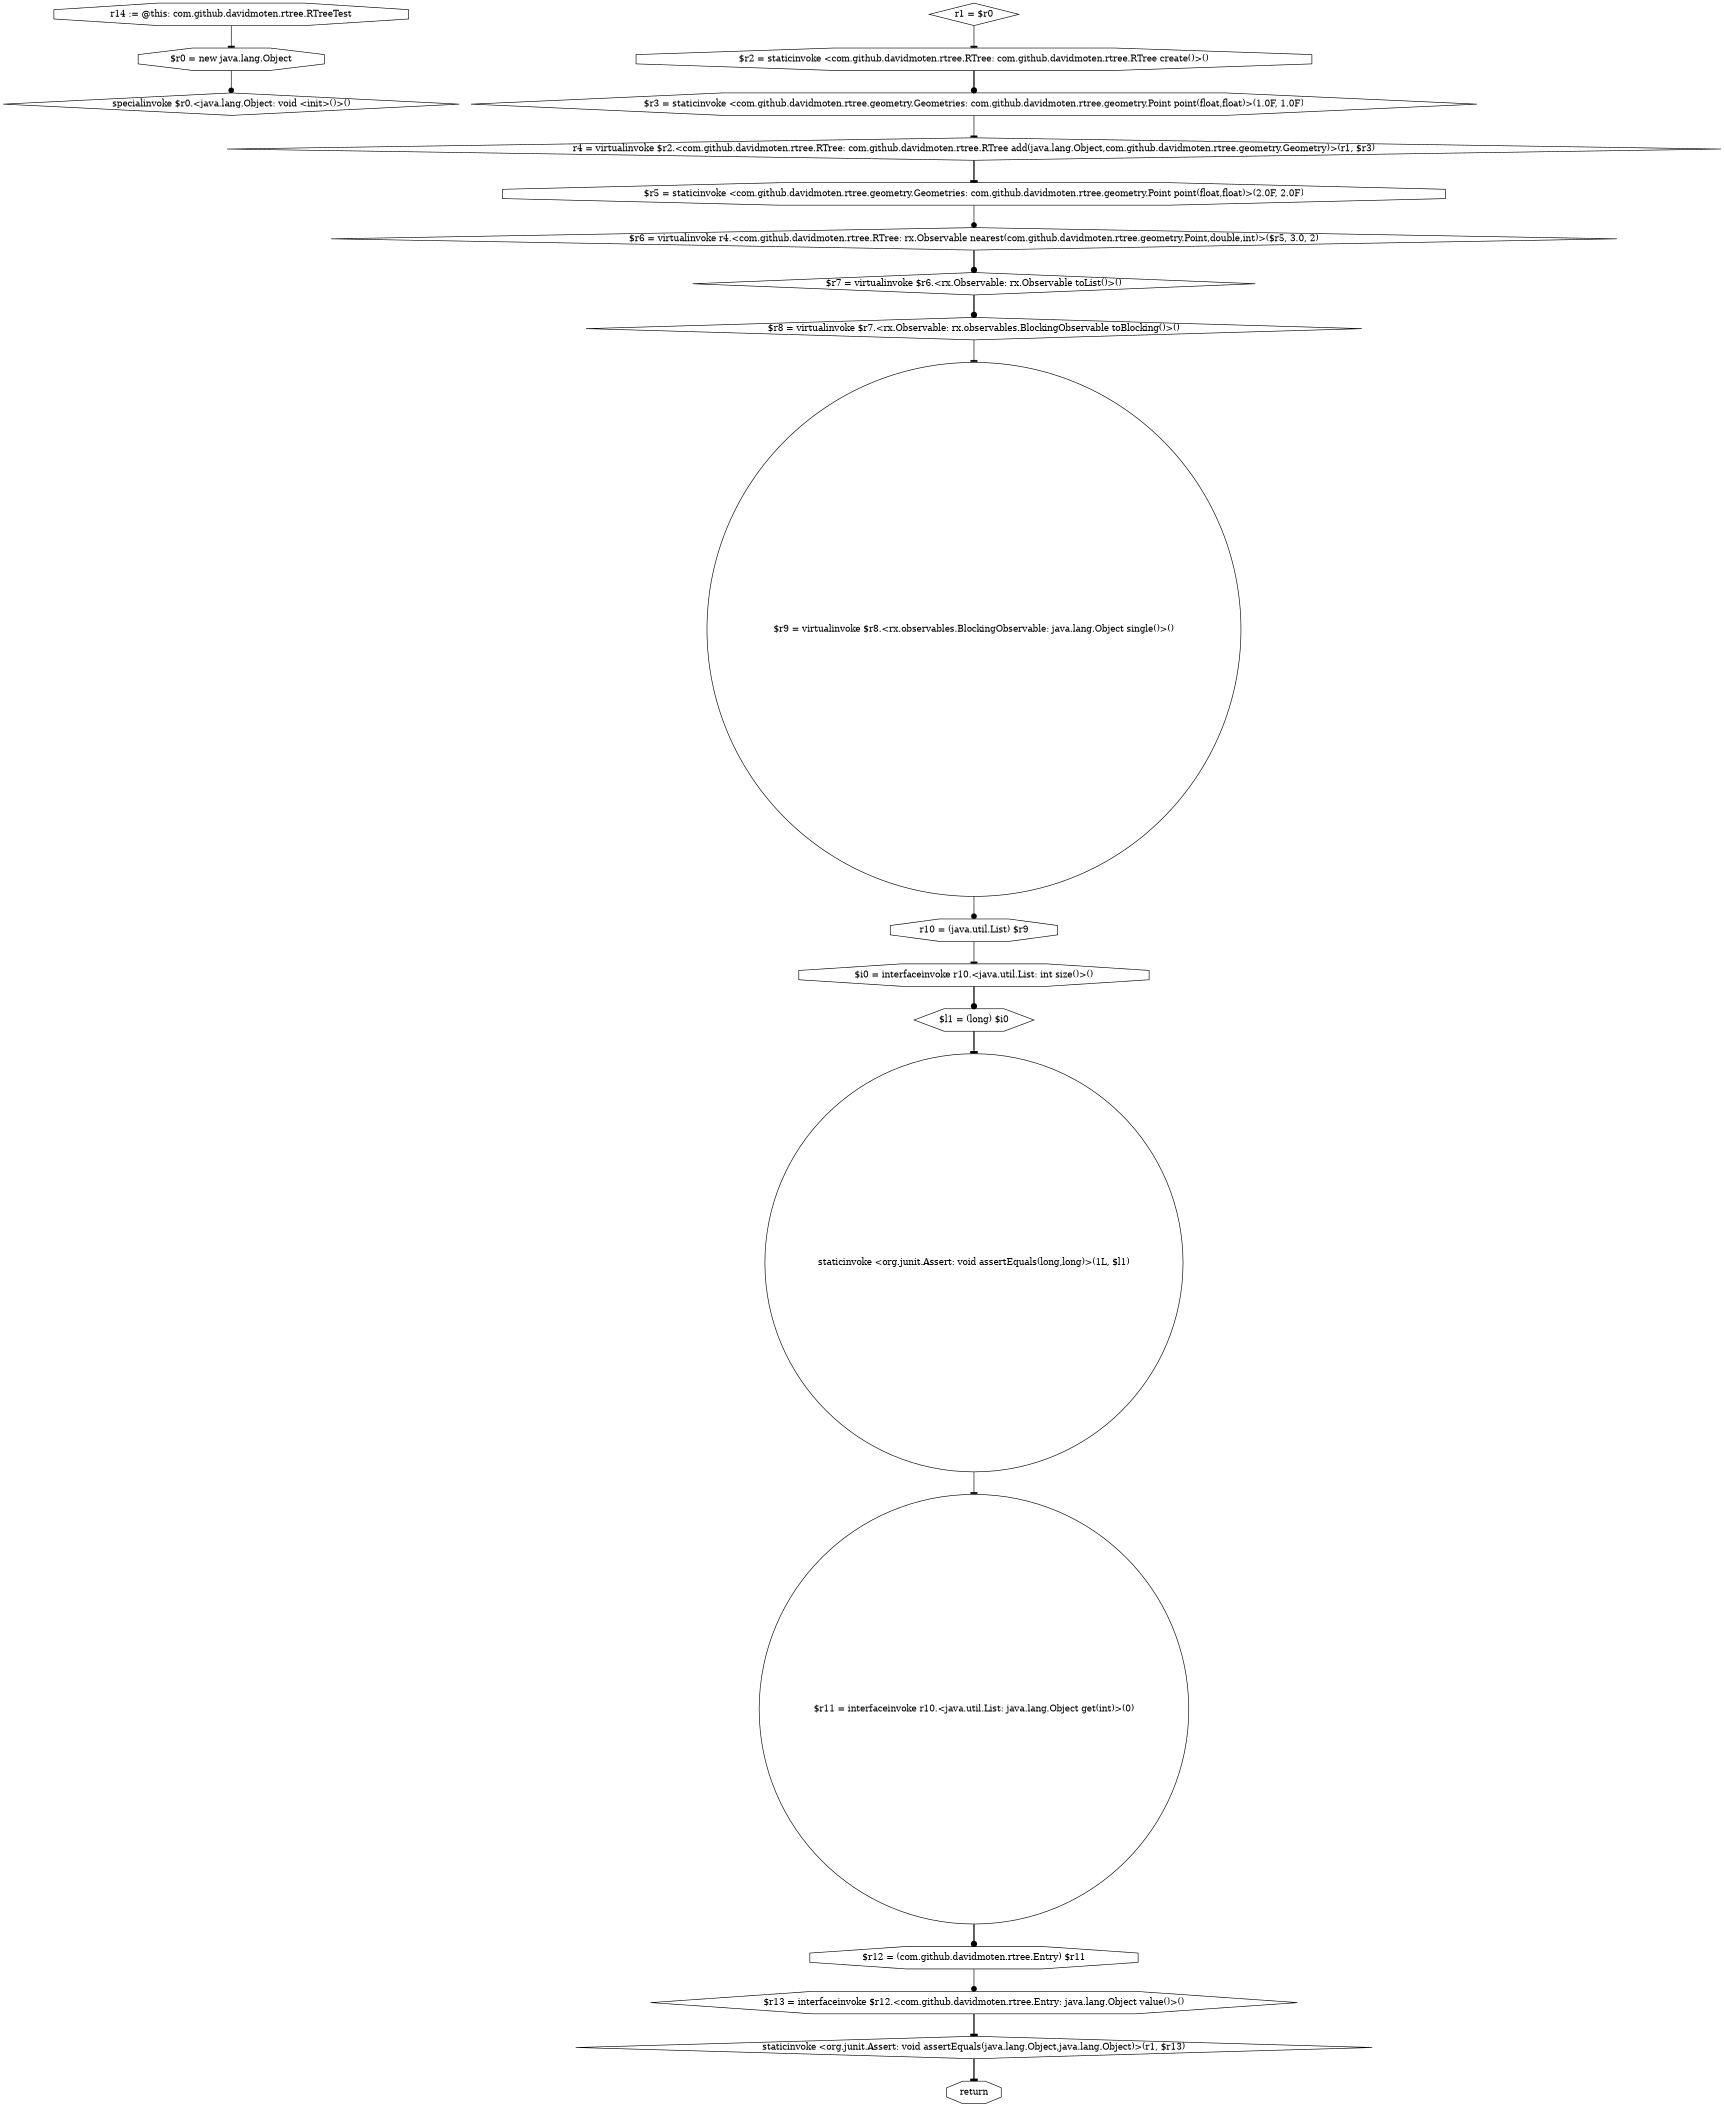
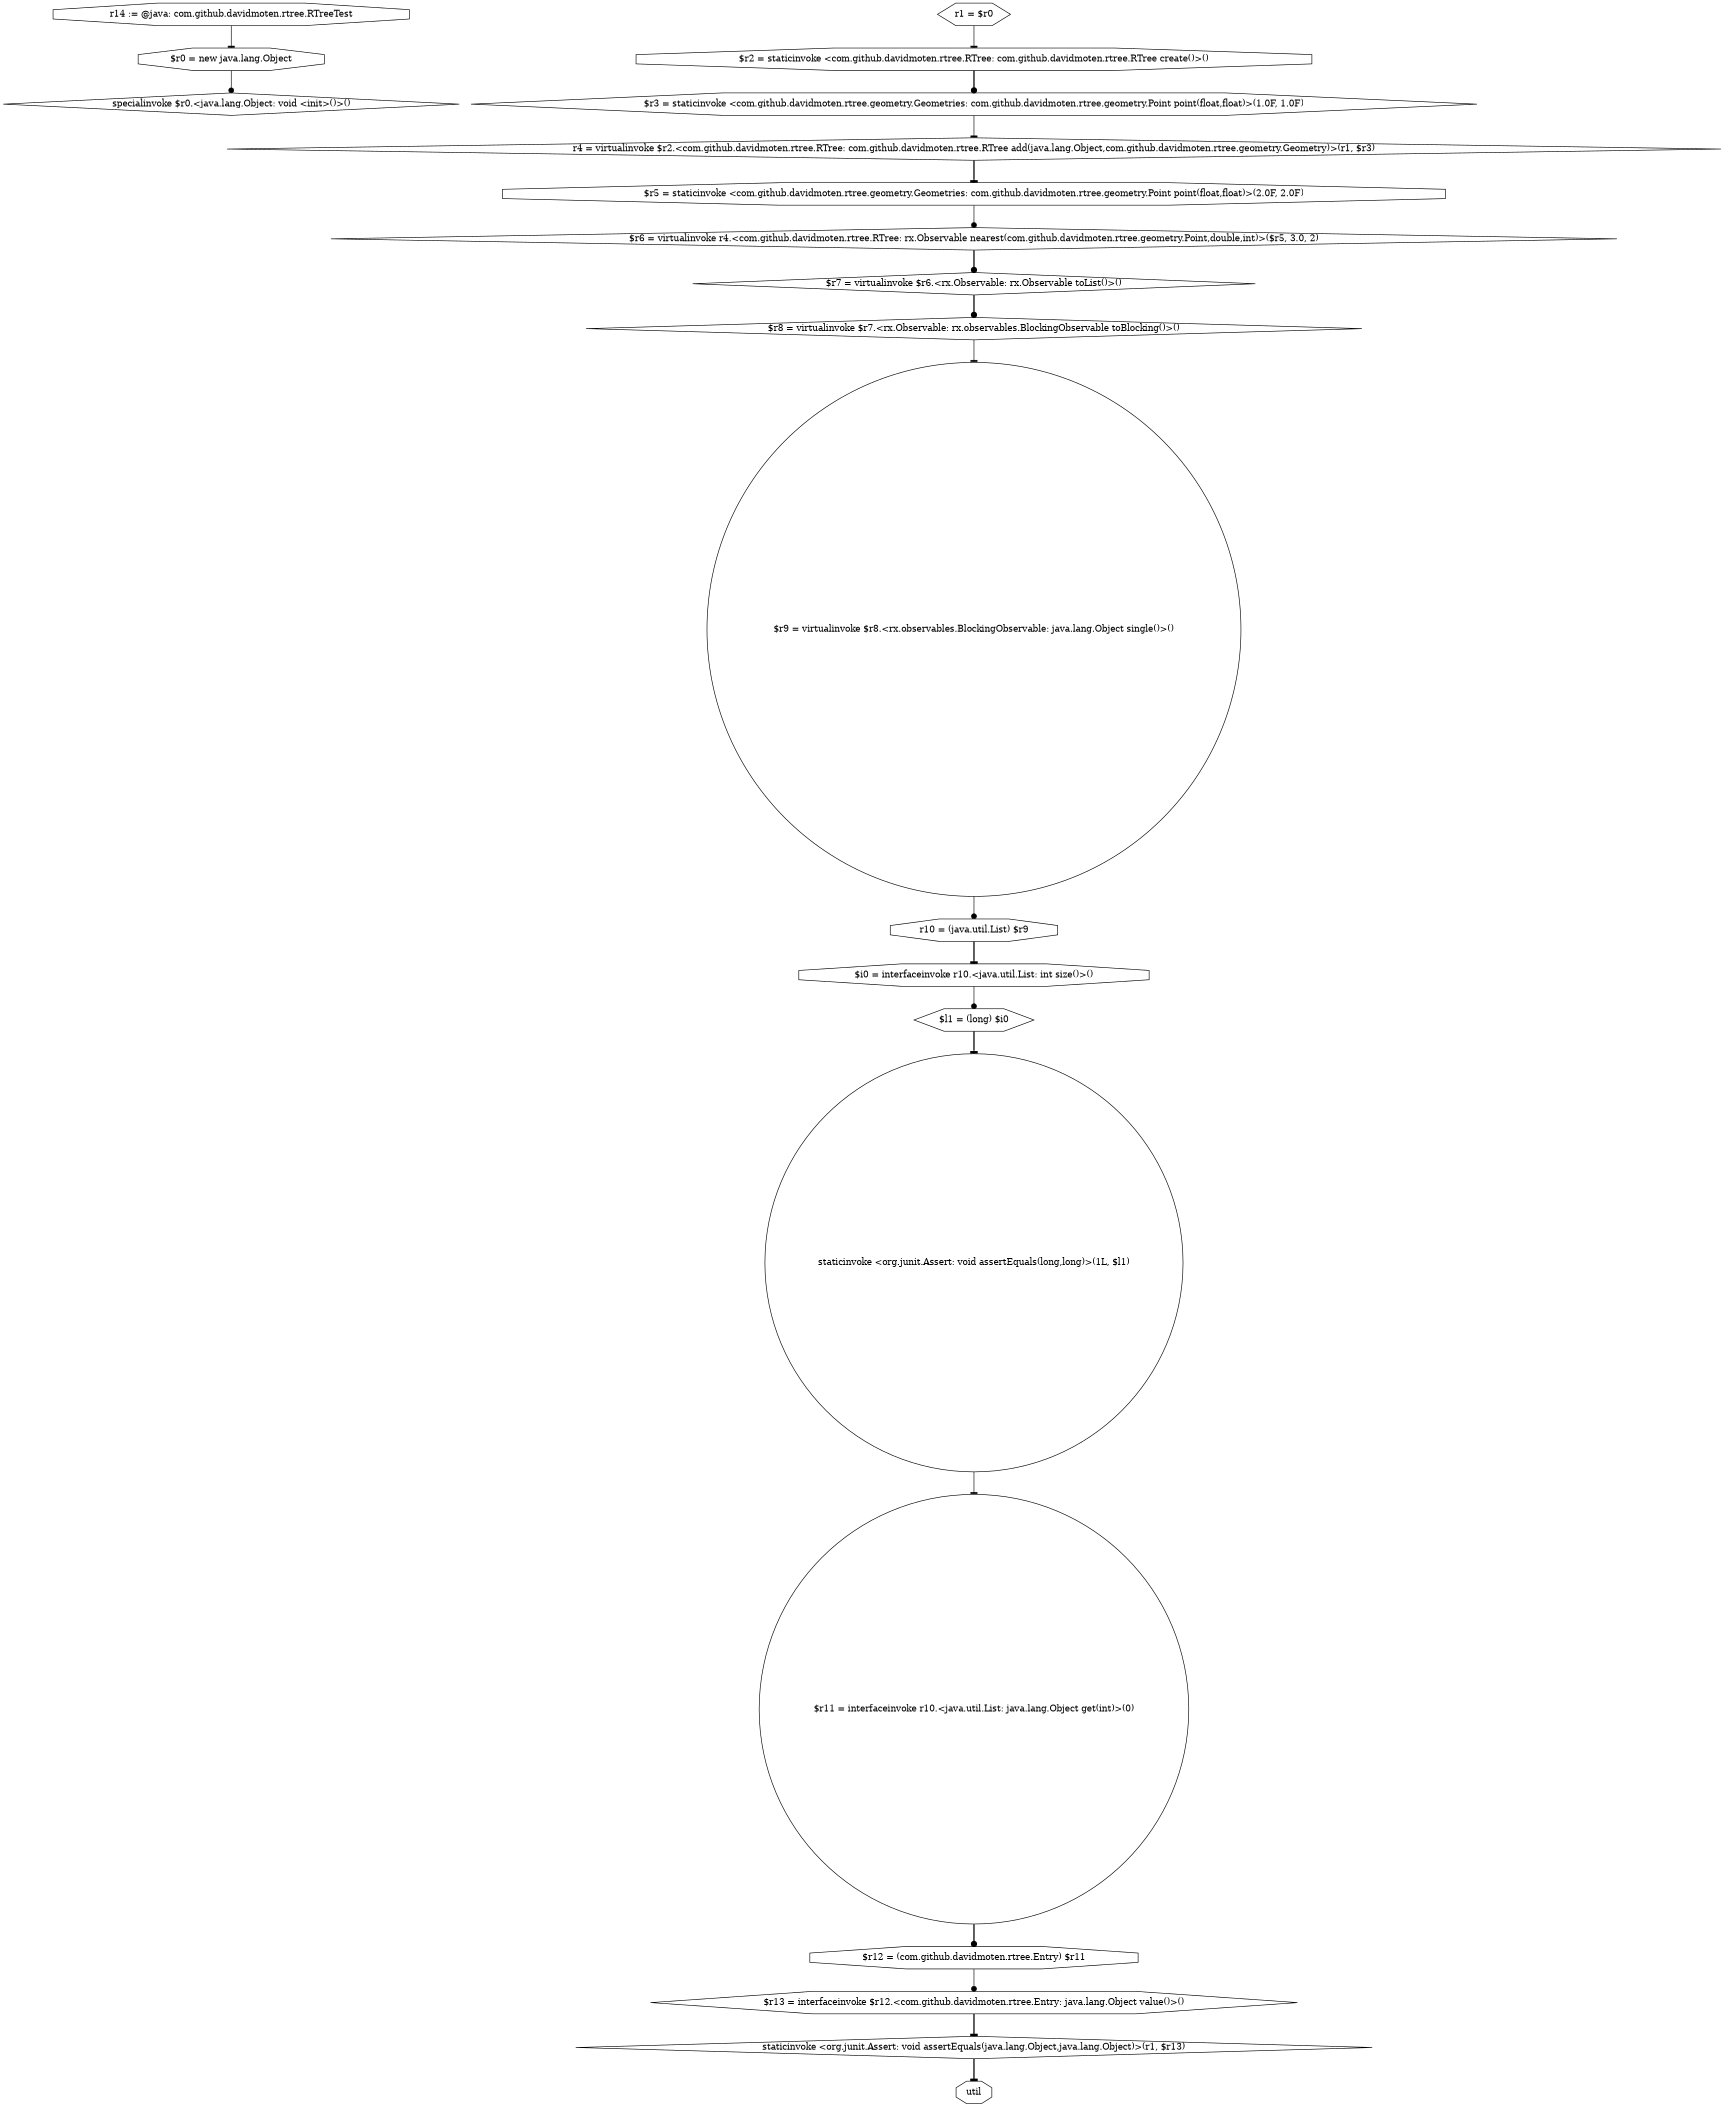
node "r14 := @this: com.github.davidmoten.rtree.RTreeTest": label "r14 := @this: com.github.davidmoten.rtree.RTreeTest" -> "r14 := @java: com.github.davidmoten.rtree.RTreeTest"
node "r1 = $r0": shape diamond -> hexagon
edge "r10 = (java.util.List) $r9" -> "$i0 = interfaceinvoke r10.<java.util.List: int size()>()": style solid -> bold
edge "$i0 = interfaceinvoke r10.<java.util.List: int size()>()" -> "$l1 = (long) $i0": style bold -> solid
node "return": label "return" -> "util"
